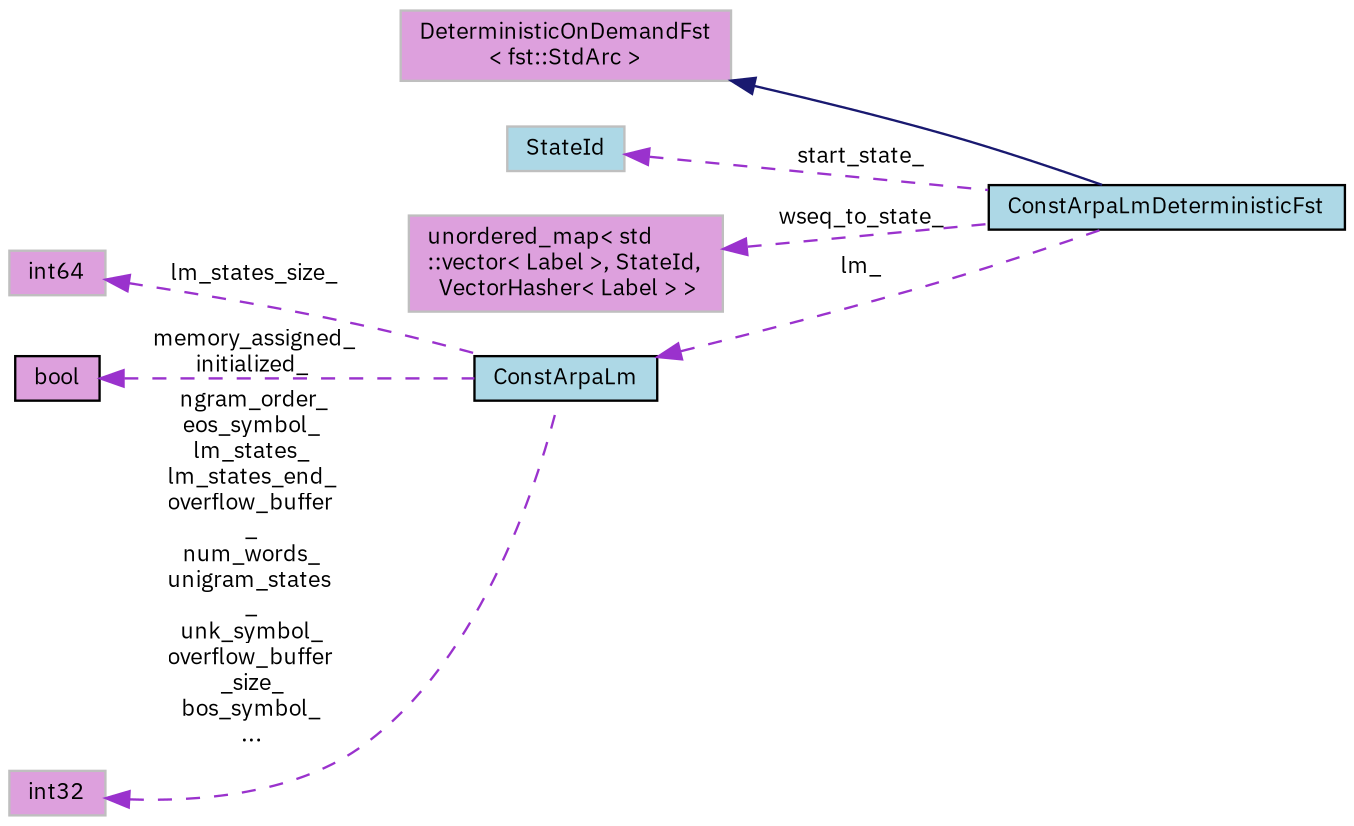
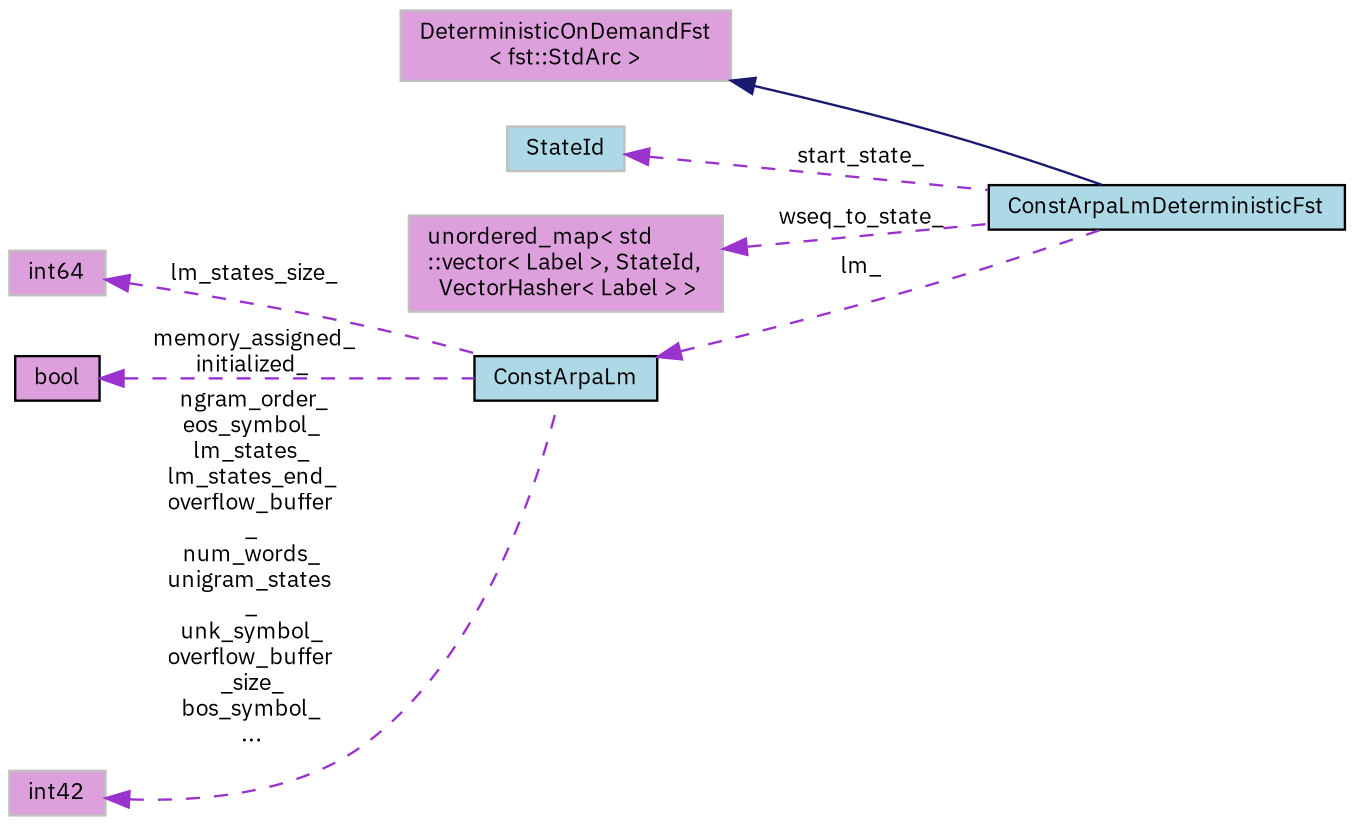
node "int32": label "int32" -> "int42"
